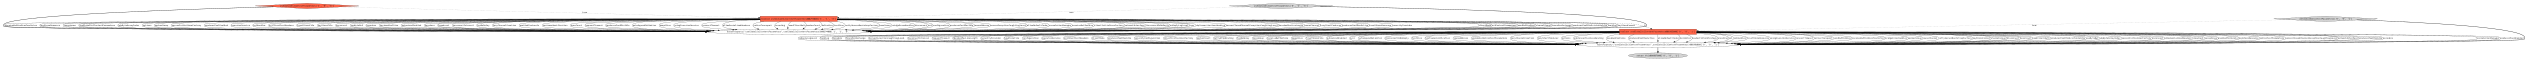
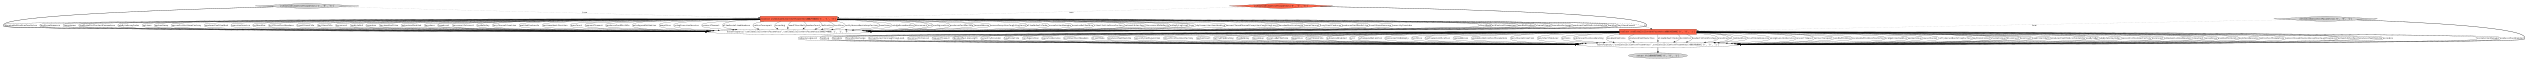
node "useGlobalSslContextParameters['1', '0', '0']": fillcolor tomato -> lightgray
node "useGlobalSslContextParameters['0', '1', '0']": fillcolor lightgray -> tomato
